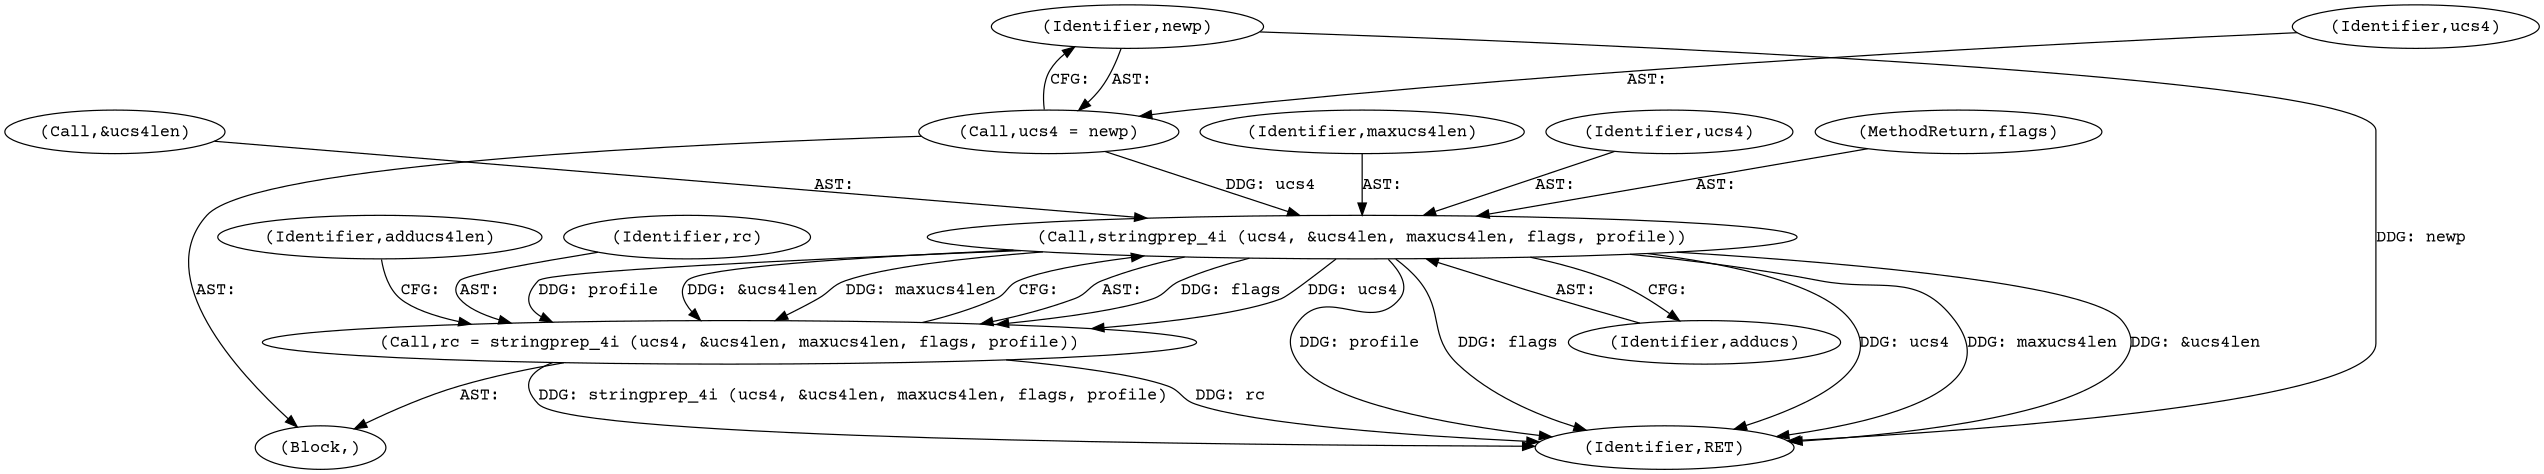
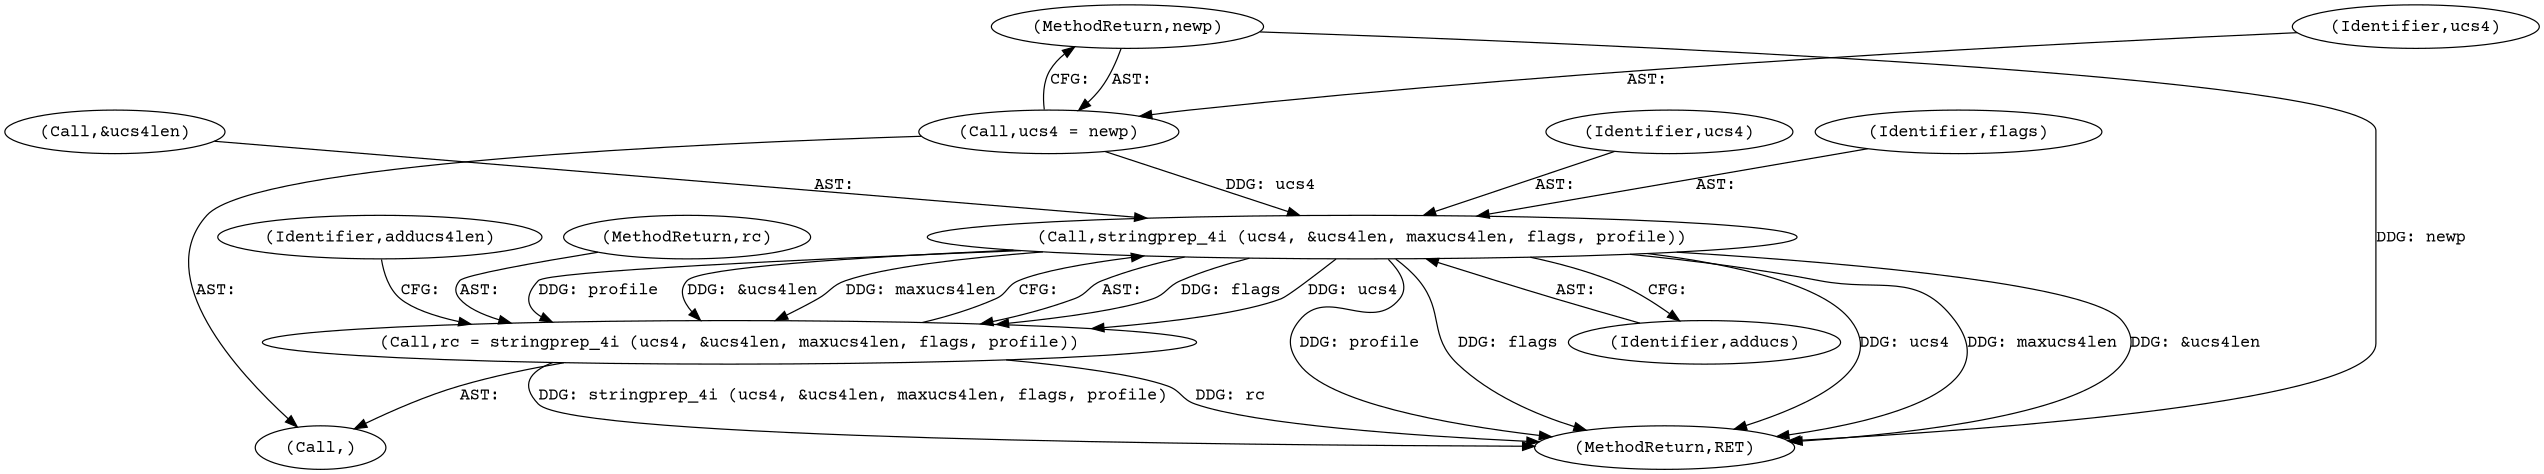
node "(Identifier,newp)": label "(Identifier,newp)" -> "(MethodReturn,newp)"
node "(Identifier,maxucs4len)": removed
node "(MethodReturn,flags)": label "(MethodReturn,flags)" -> "(Identifier,flags)"
node "(Identifier,rc)": label "(Identifier,rc)" -> "(MethodReturn,rc)"
node "(Block,)": label "(Block,)" -> "(Call,)"
node "(Identifier,RET)": label "(Identifier,RET)" -> "(MethodReturn,RET)"
